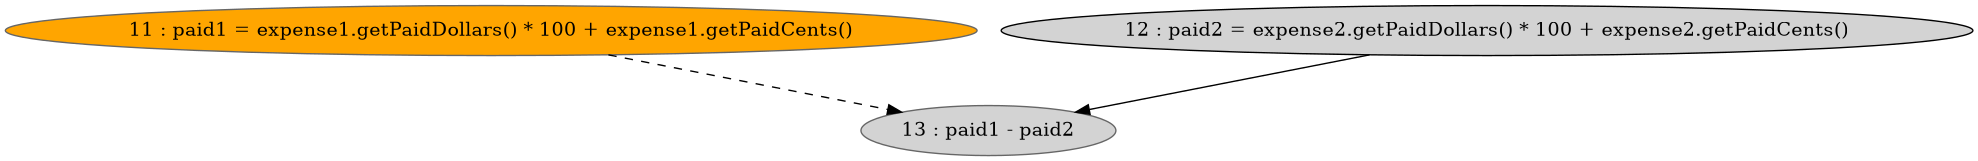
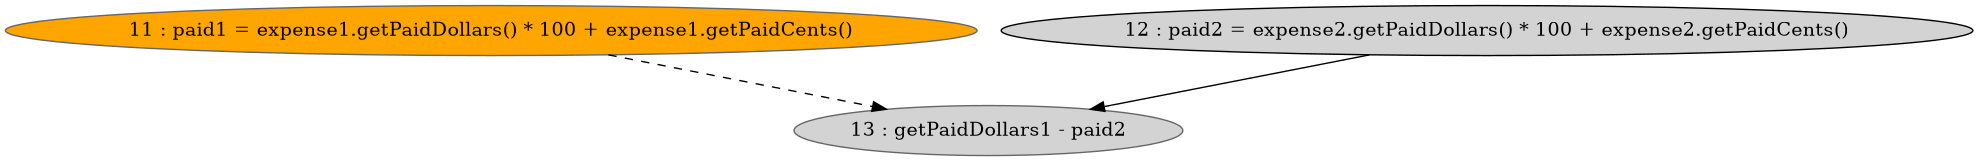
node "13 : paid1 - paid2": label "13 : paid1 - paid2" -> "13 : getPaidDollars1 - paid2"
